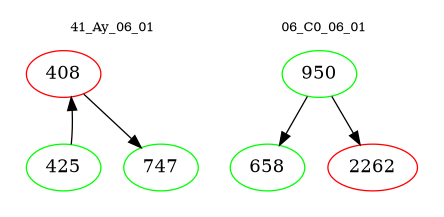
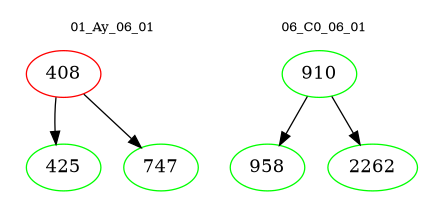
cluster "41_Ay_06_01": label "41_Ay_06_01" -> "01_Ay_06_01"
node "950": label "950" -> "910"
edge "425" -> "408": reversed
node "658": label "658" -> "958"
node "2262": color red -> green
